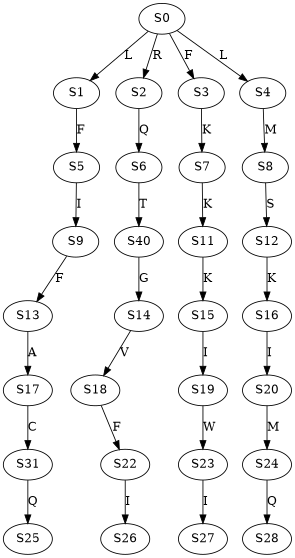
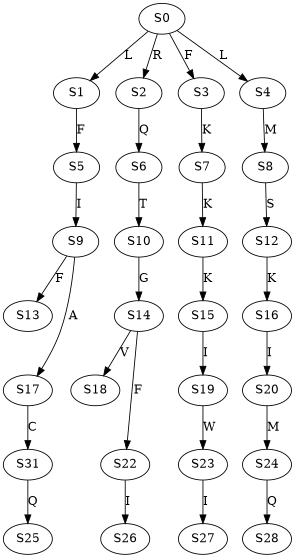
node "S40": label "S40" -> "S10"
edge "S13" -> "S17": now "S9" -> "S17"
edge "S18" -> "S22": now "S14" -> "S22"
